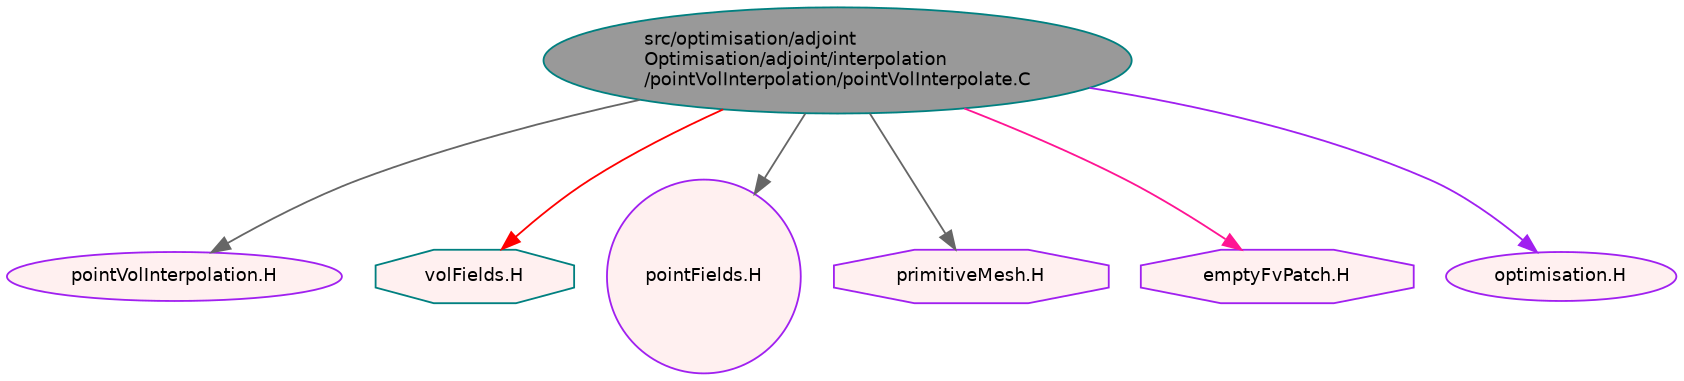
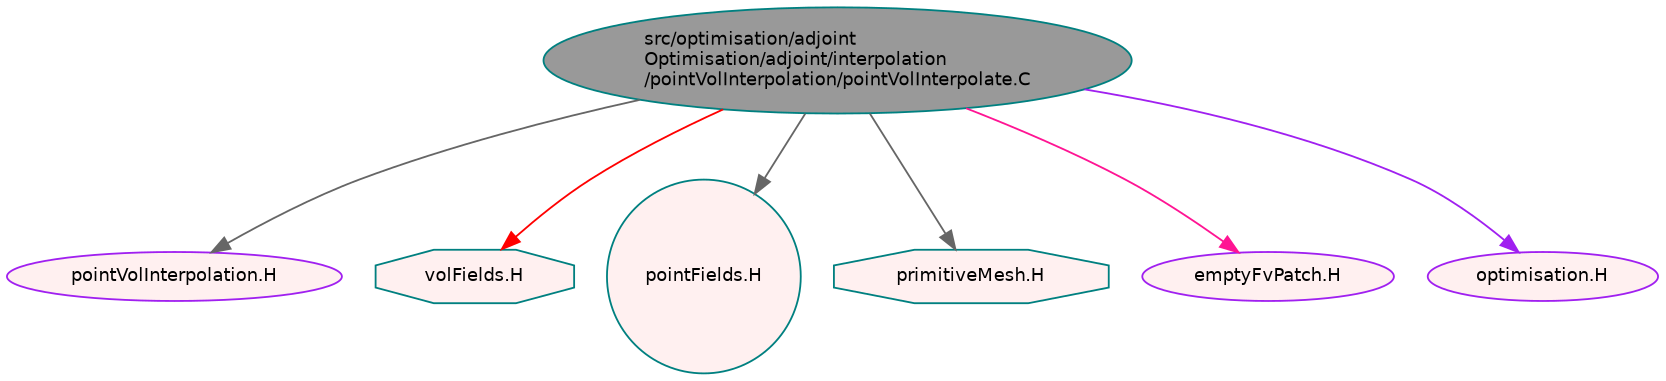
node "pointFields.H": color purple -> teal
node "primitiveMesh.H": color purple -> teal
node "emptyFvPatch.H": shape octagon -> ellipse
